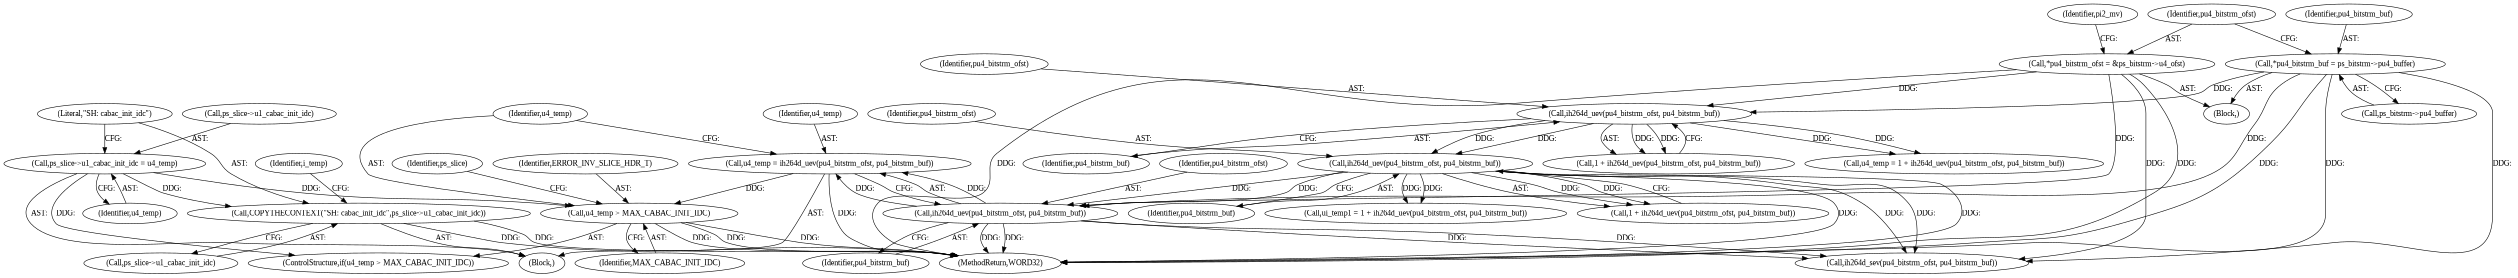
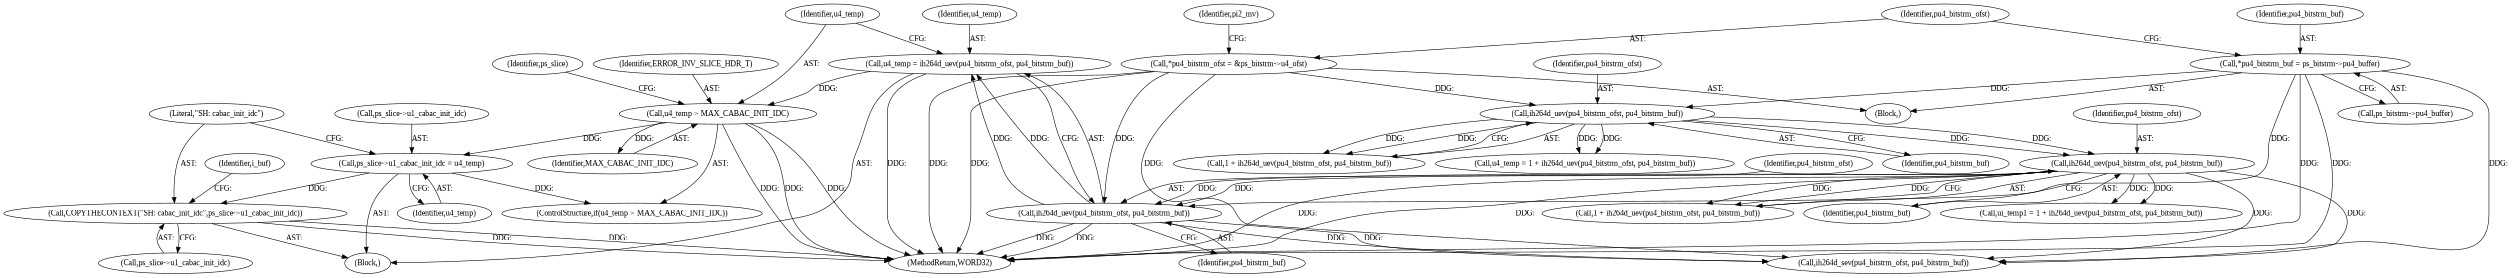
node "(Identifier,i_temp)": label "(Identifier,i_temp)" -> "(Identifier,i_buf)"
edge "(Call,ps_slice->u1_cabac_init_idc = u4_temp)" -> "(Call,u4_temp > MAX_CABAC_INIT_IDC)": reversed
edge "(Call,u4_temp > MAX_CABAC_INIT_IDC)" -> "(Identifier,MAX_CABAC_INIT_IDC)": label "CFG: " -> "DDG: "
